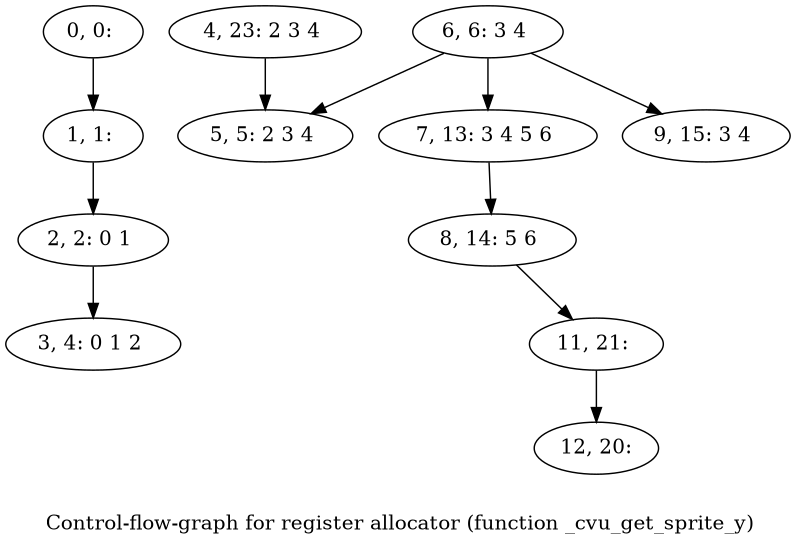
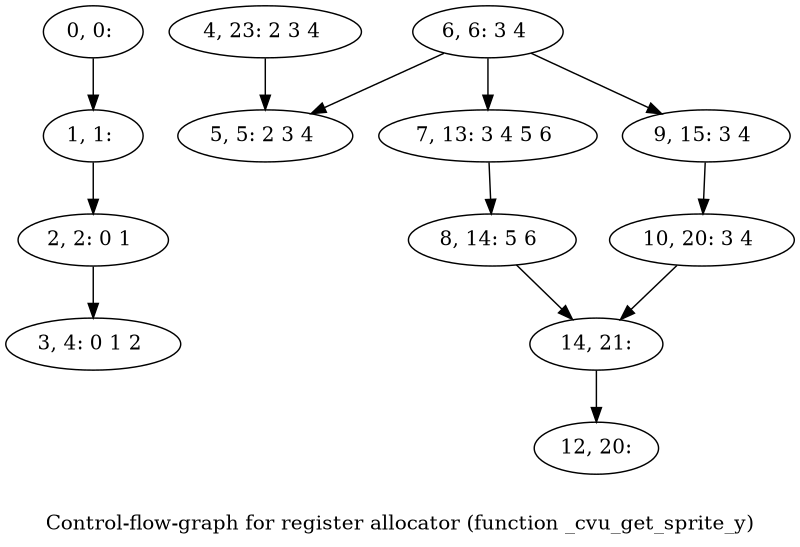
node "10, 20: 3 4": added
node "11, 21:": label "11, 21:" -> "14, 21:"
